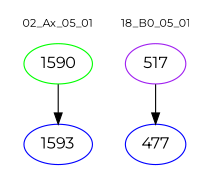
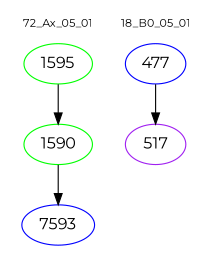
cluster "02_Ax_05_01": label "02_Ax_05_01" -> "72_Ax_05_01"
node "1595": added
edge "517" -> "477": reversed
node "1593": label "1593" -> "7593"
